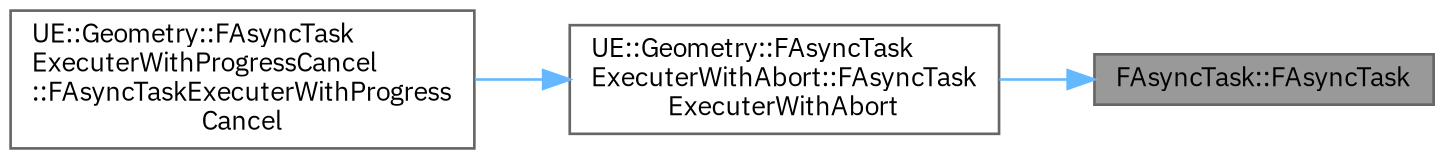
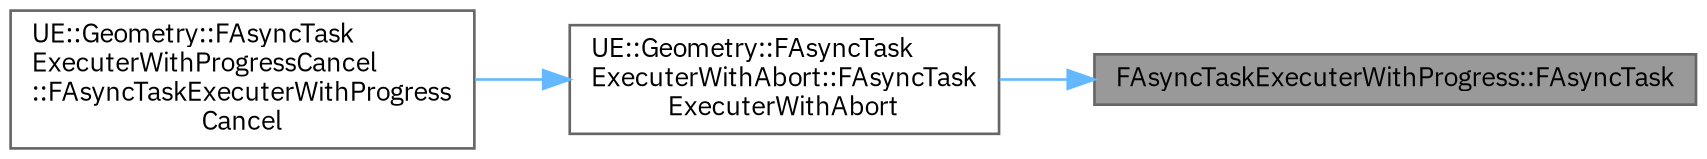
node "FAsyncTask::FAsyncTask": label "FAsyncTask::FAsyncTask" -> "FAsyncTaskExecuterWithProgress::FAsyncTask"
